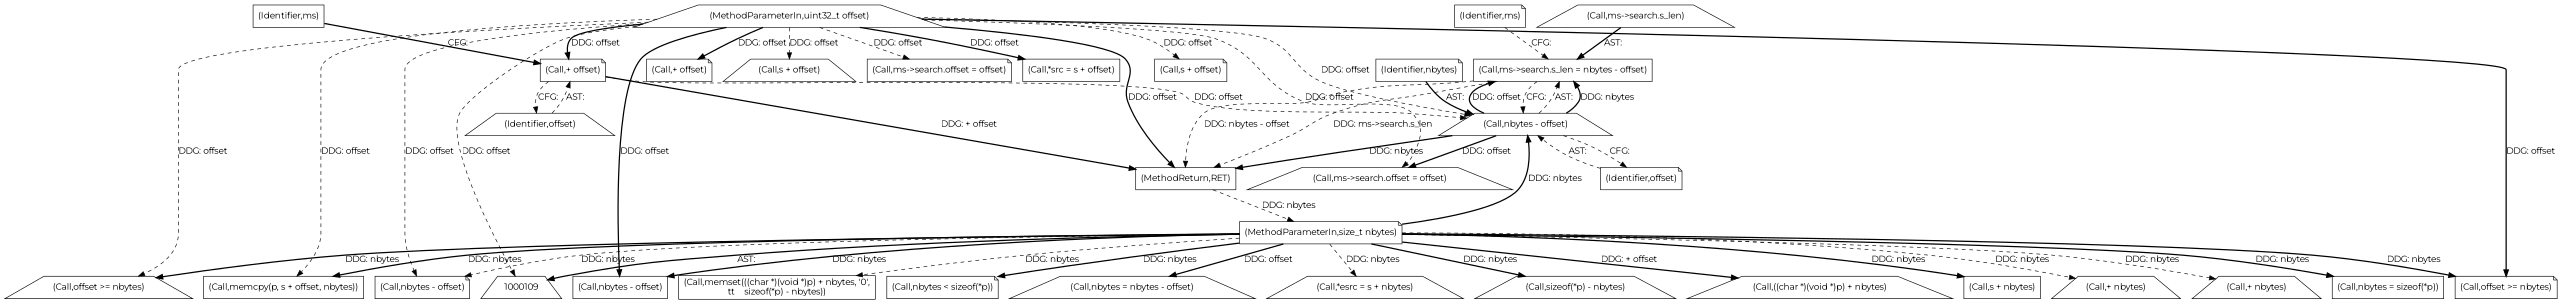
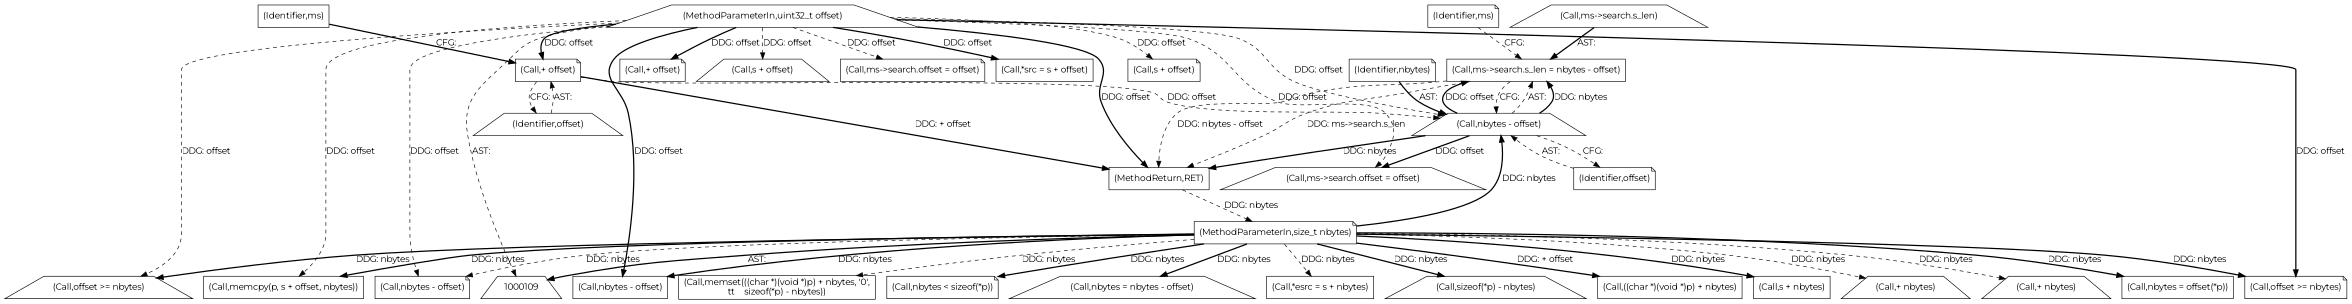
edge "(MethodParameterIn,uint32_t offset)" -> "1000109": label "DDG: offset" -> "AST: "
edge "(MethodParameterIn,size_t nbytes)" -> "(Call,nbytes = nbytes - offset)": label "DDG: offset" -> "DDG: nbytes"
node "(Call,*esrc = s + nbytes)": shape trapezium -> box
node "(Call,((char *)(void *)p) + nbytes)": shape trapezium -> box
node "(Call,nbytes = sizeof(*p))": label "(Call,nbytes = sizeof(*p))" -> "(Call,nbytes = offset(*p))"
